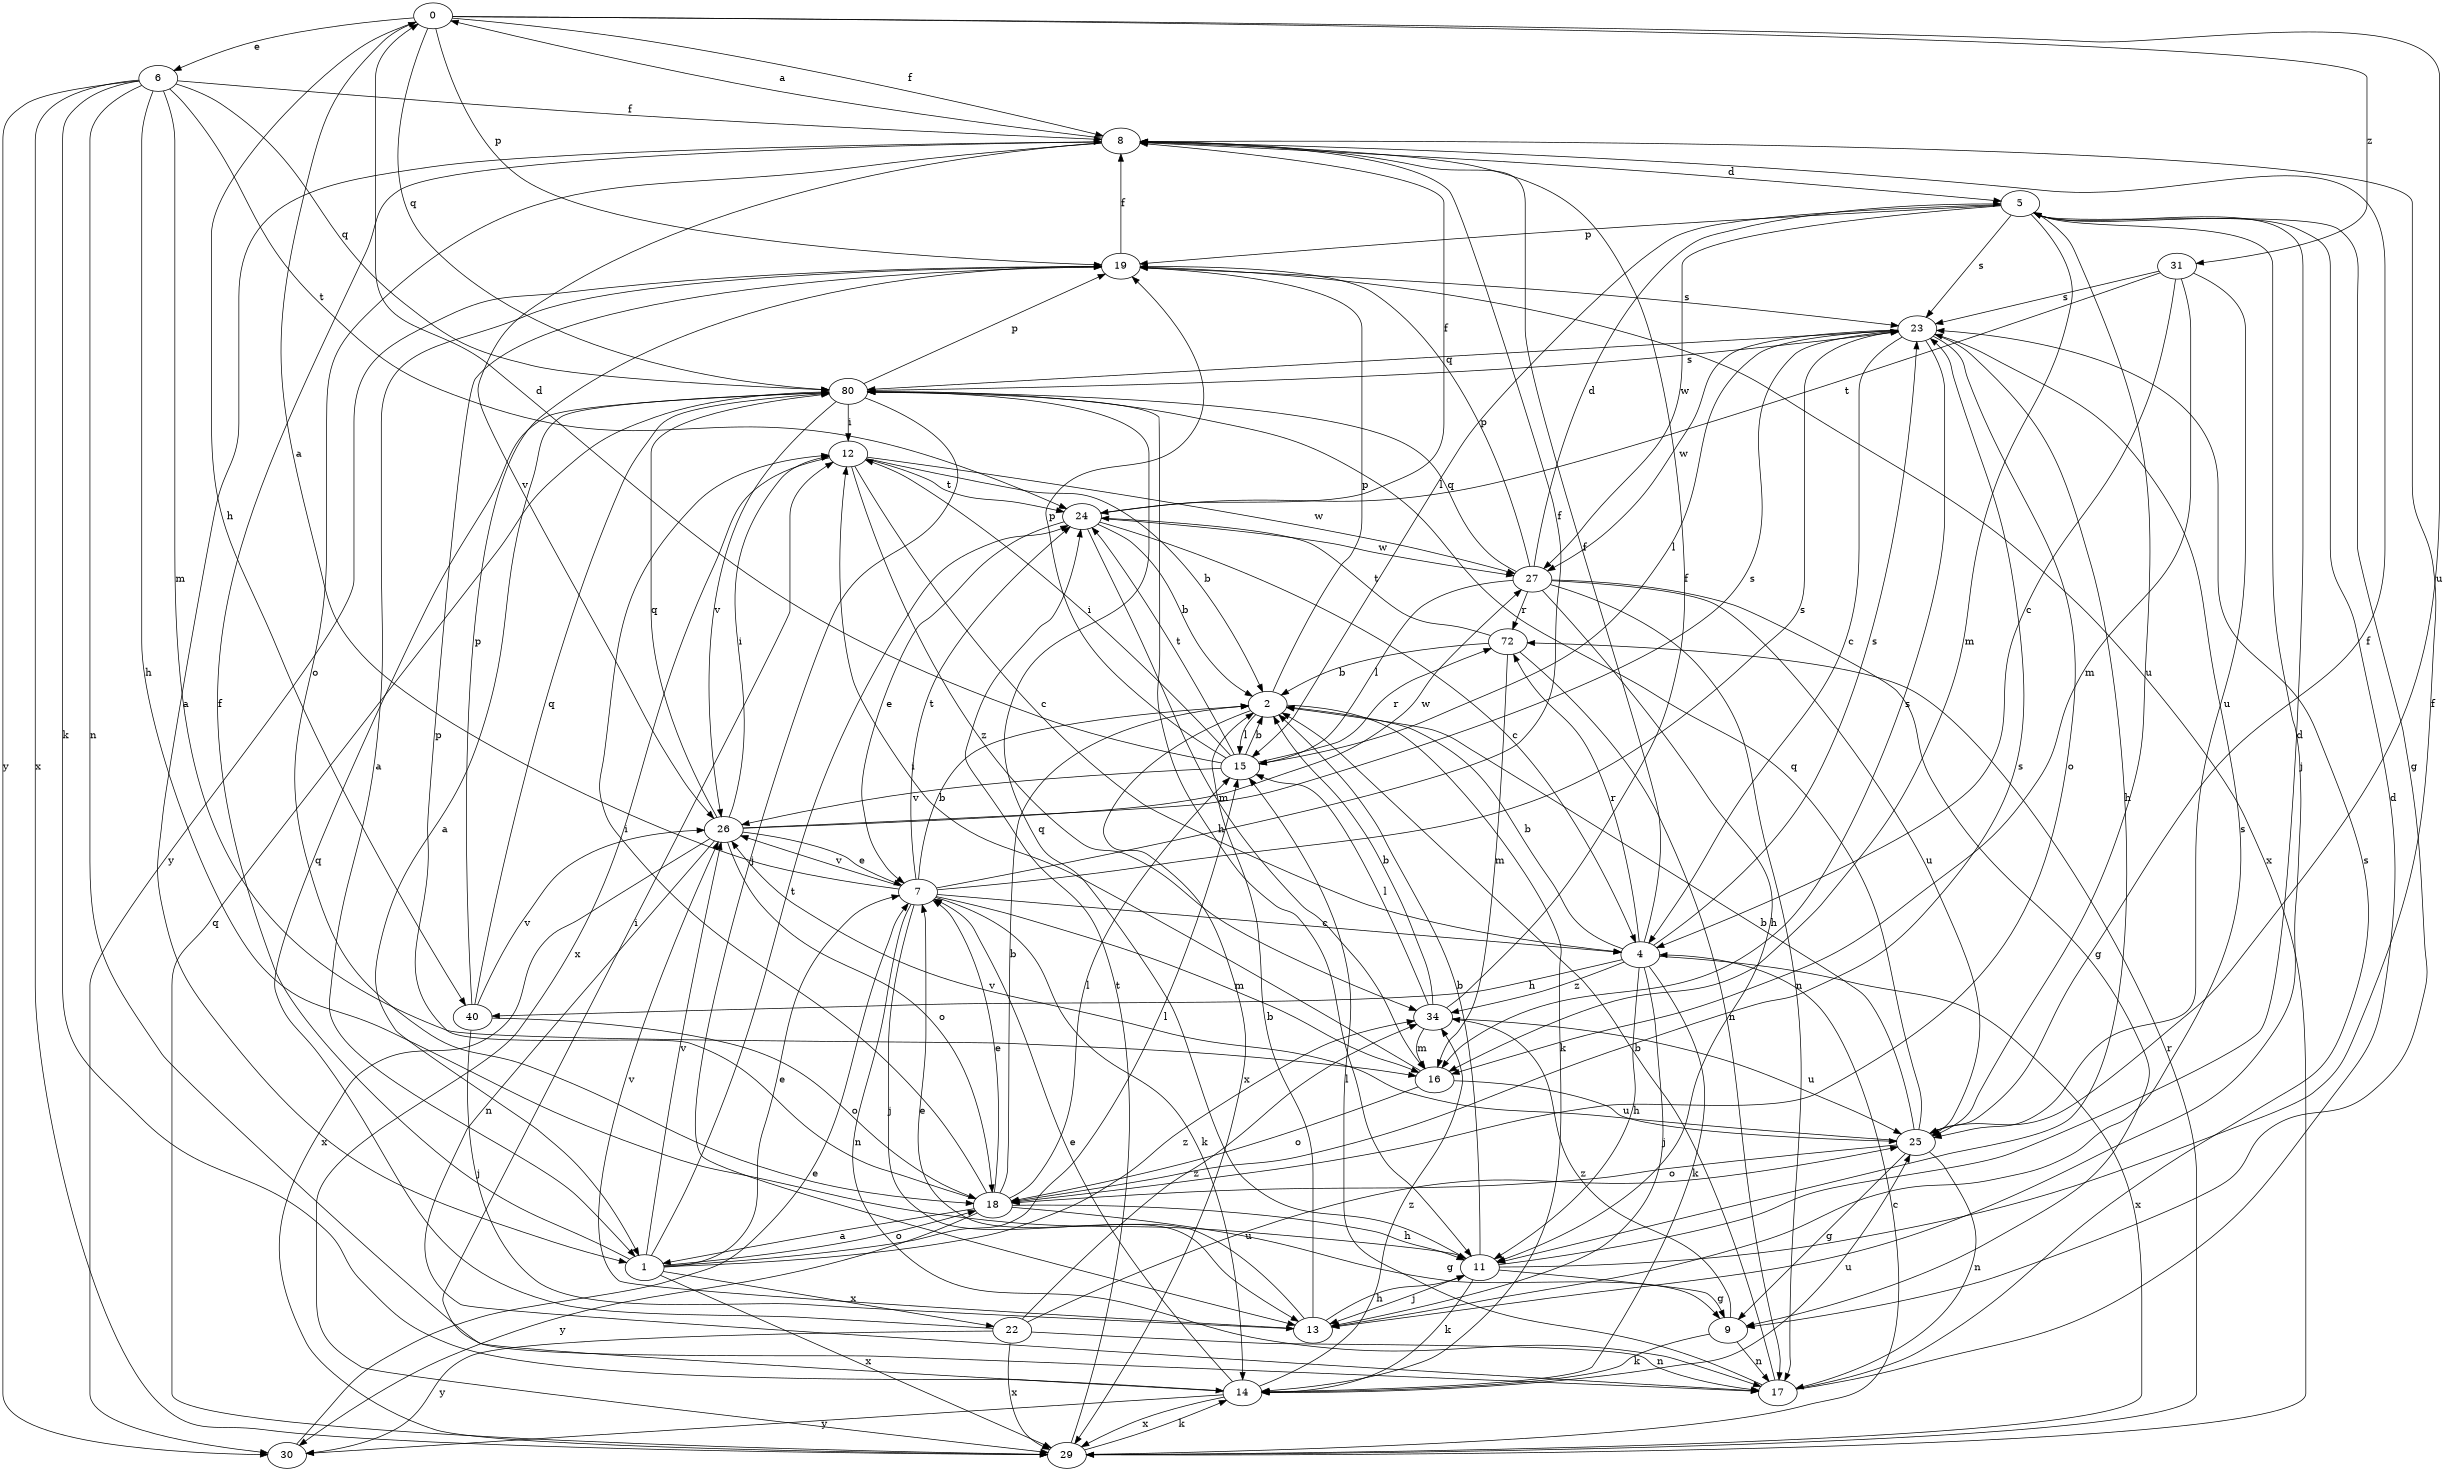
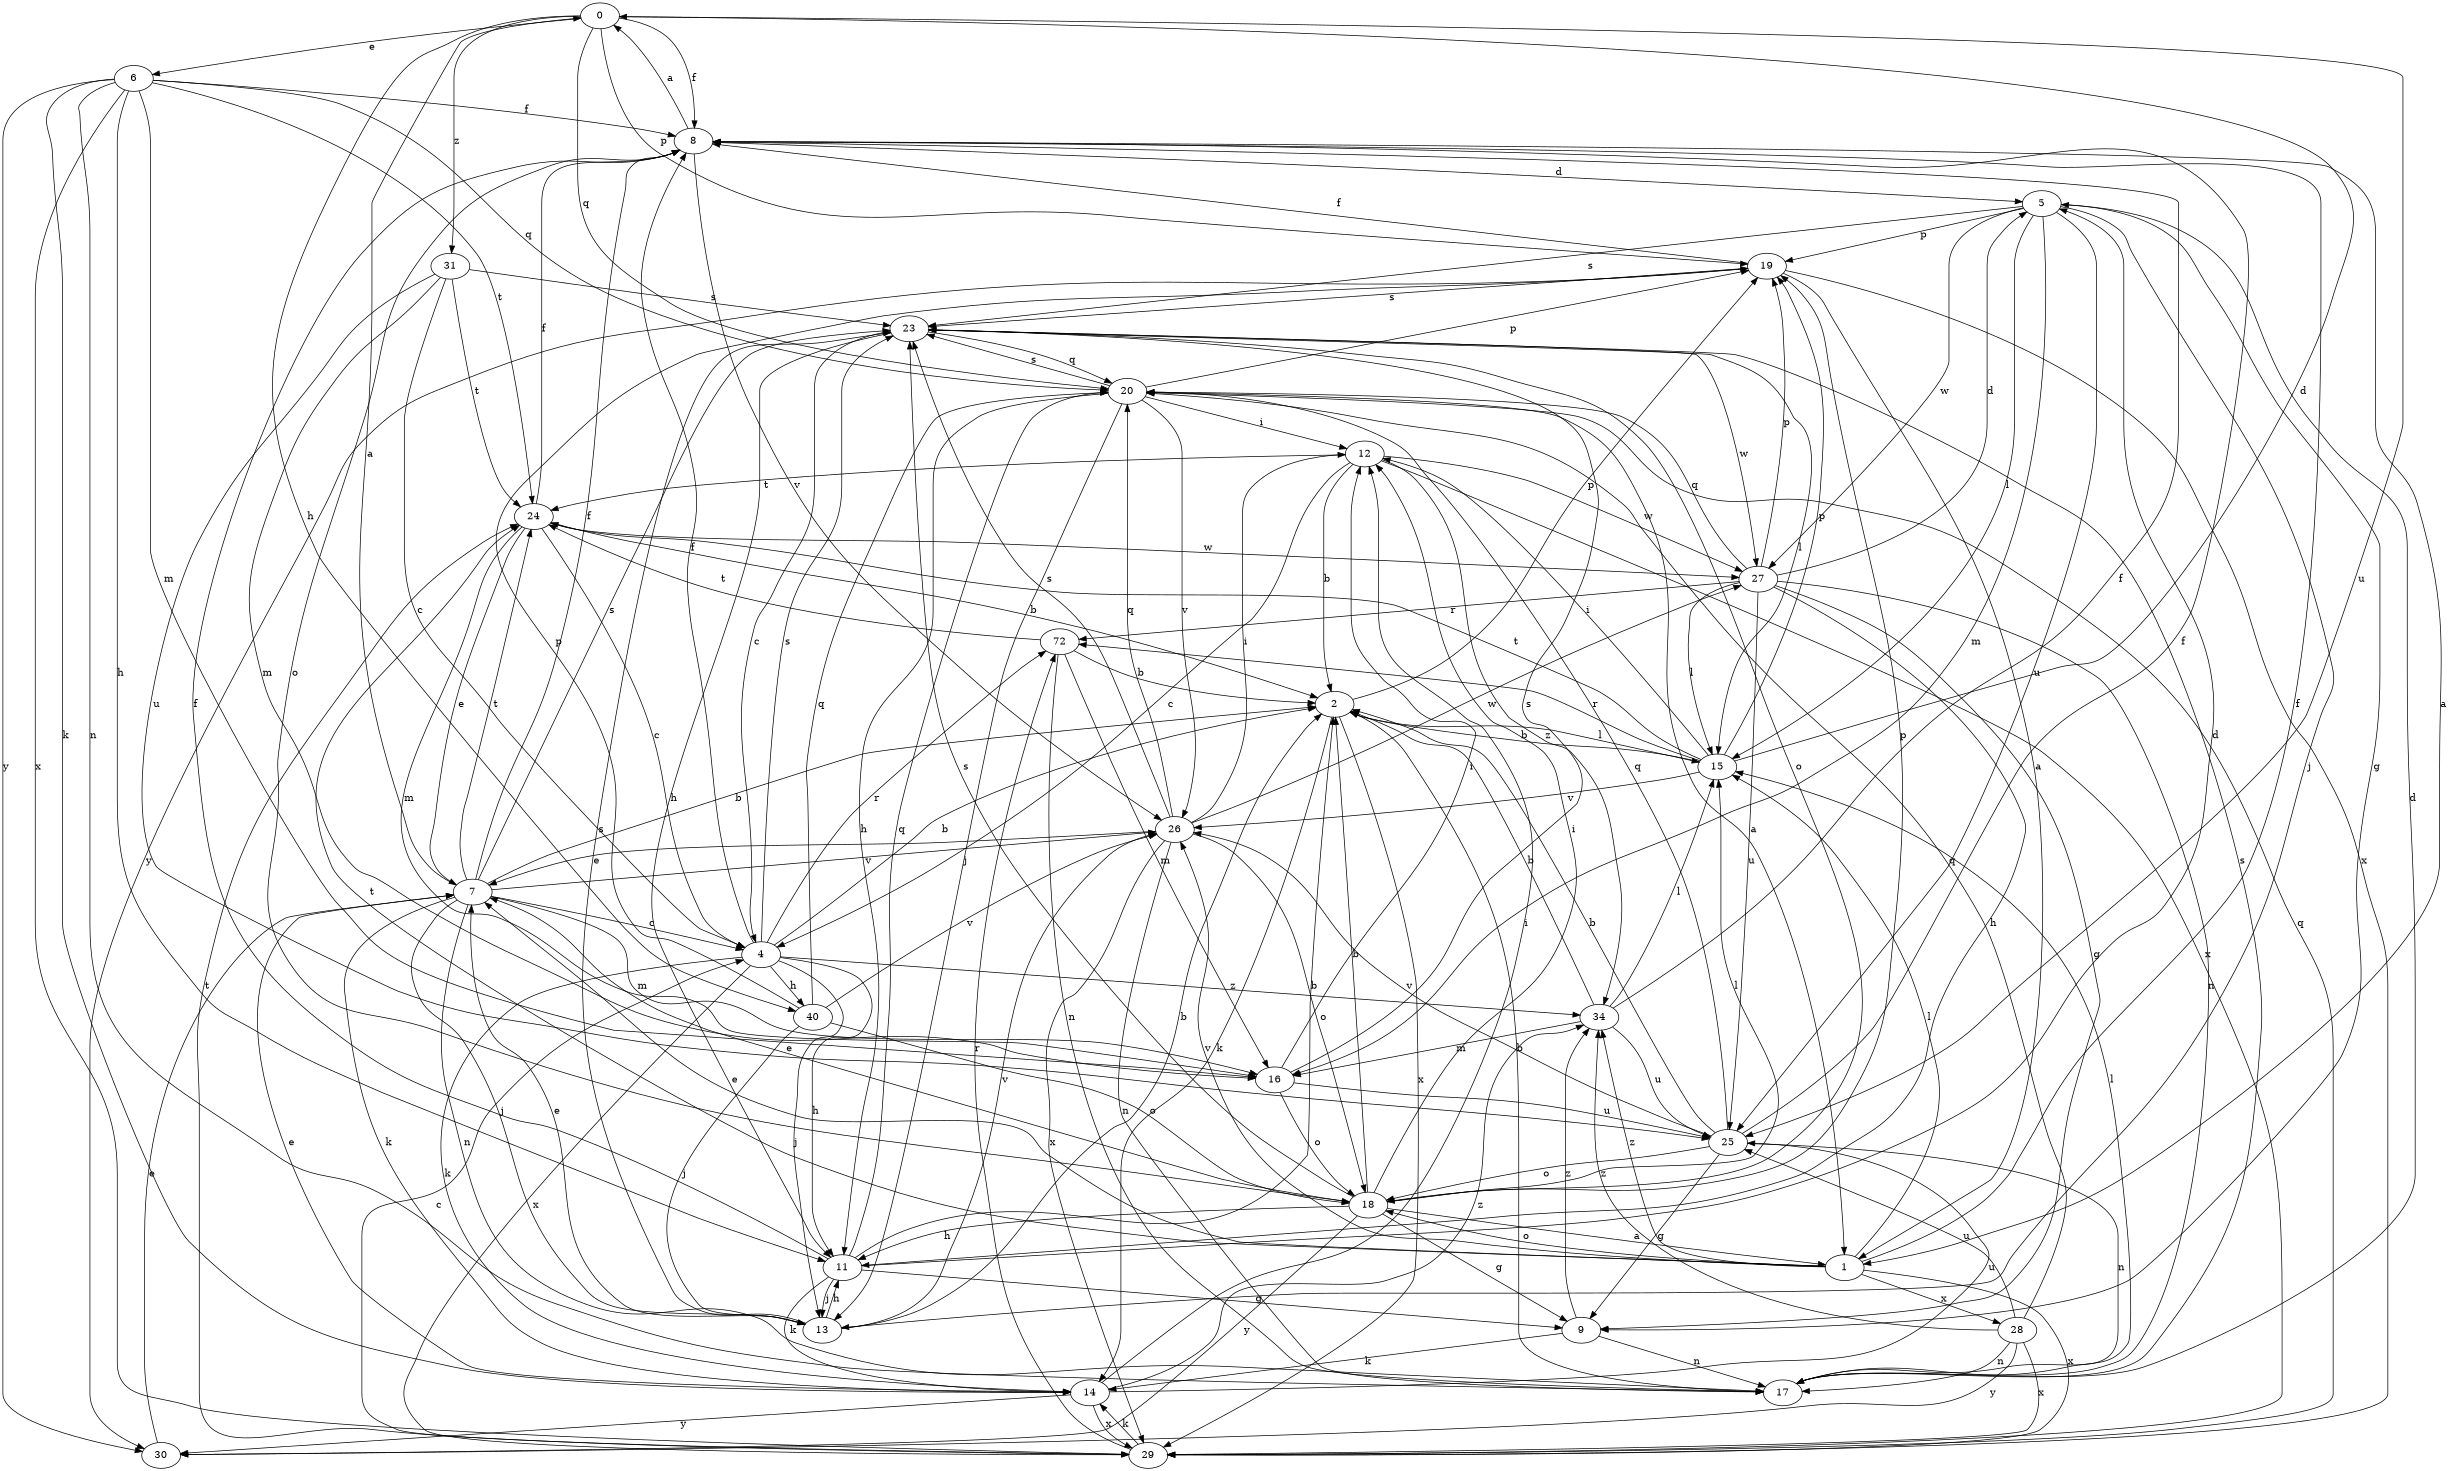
node "80": label "80" -> "20"
edge "23" -> "16": reversed
node "22": label "22" -> "28"
